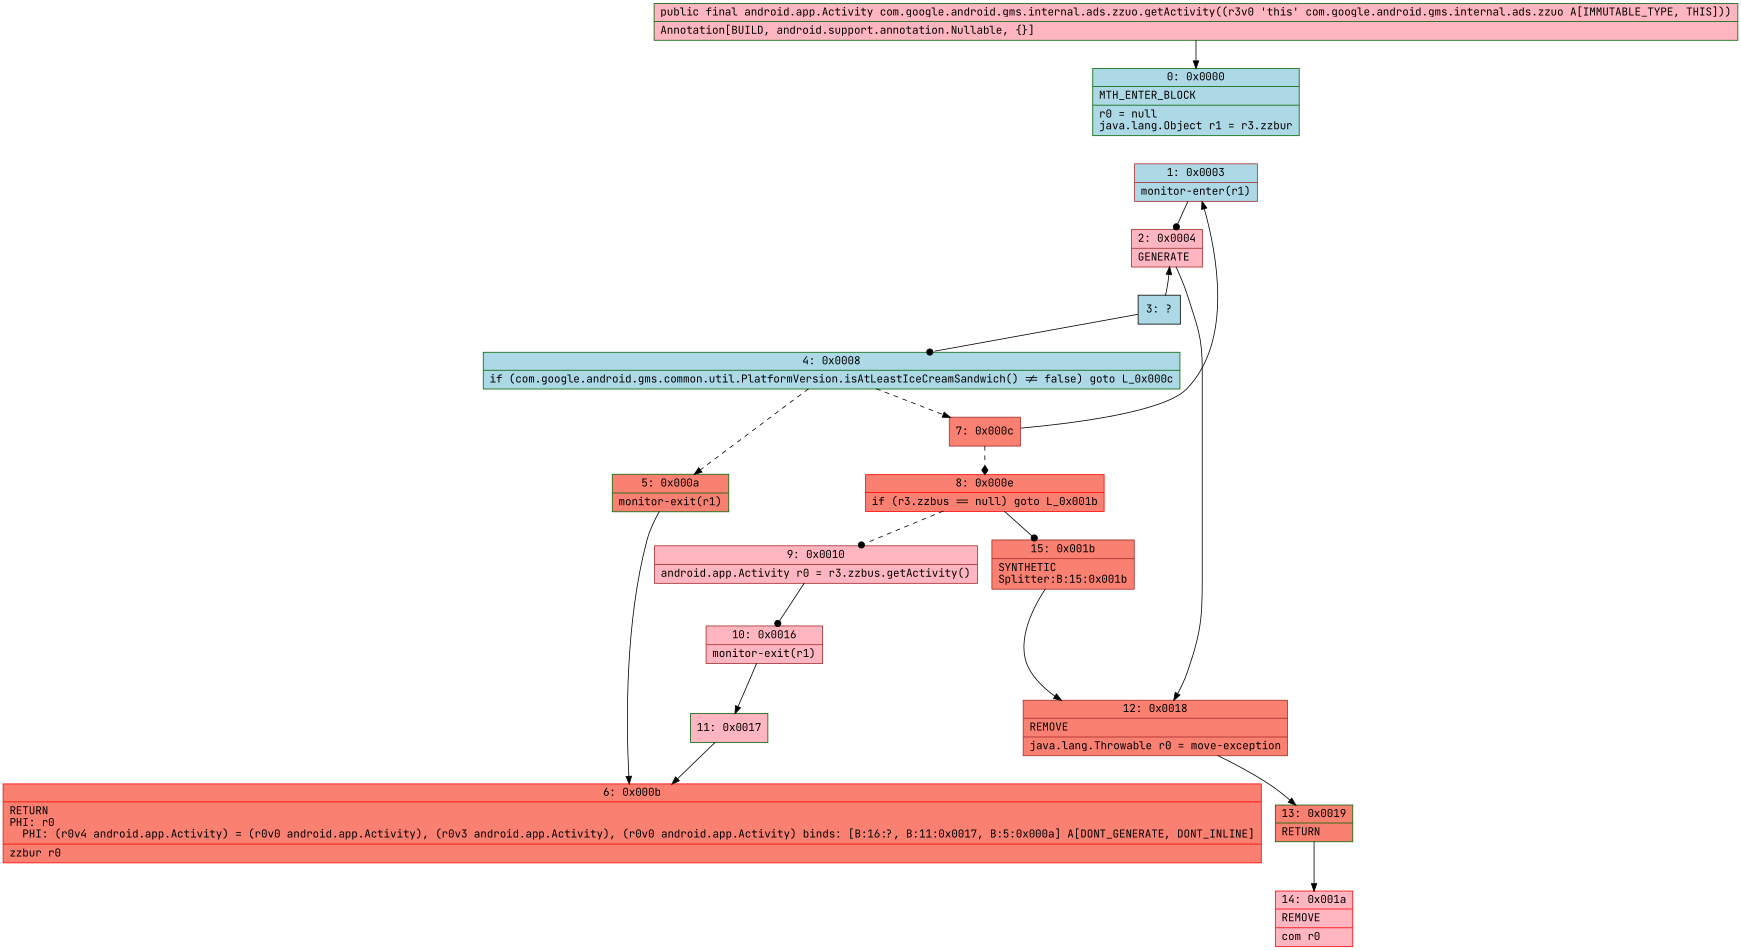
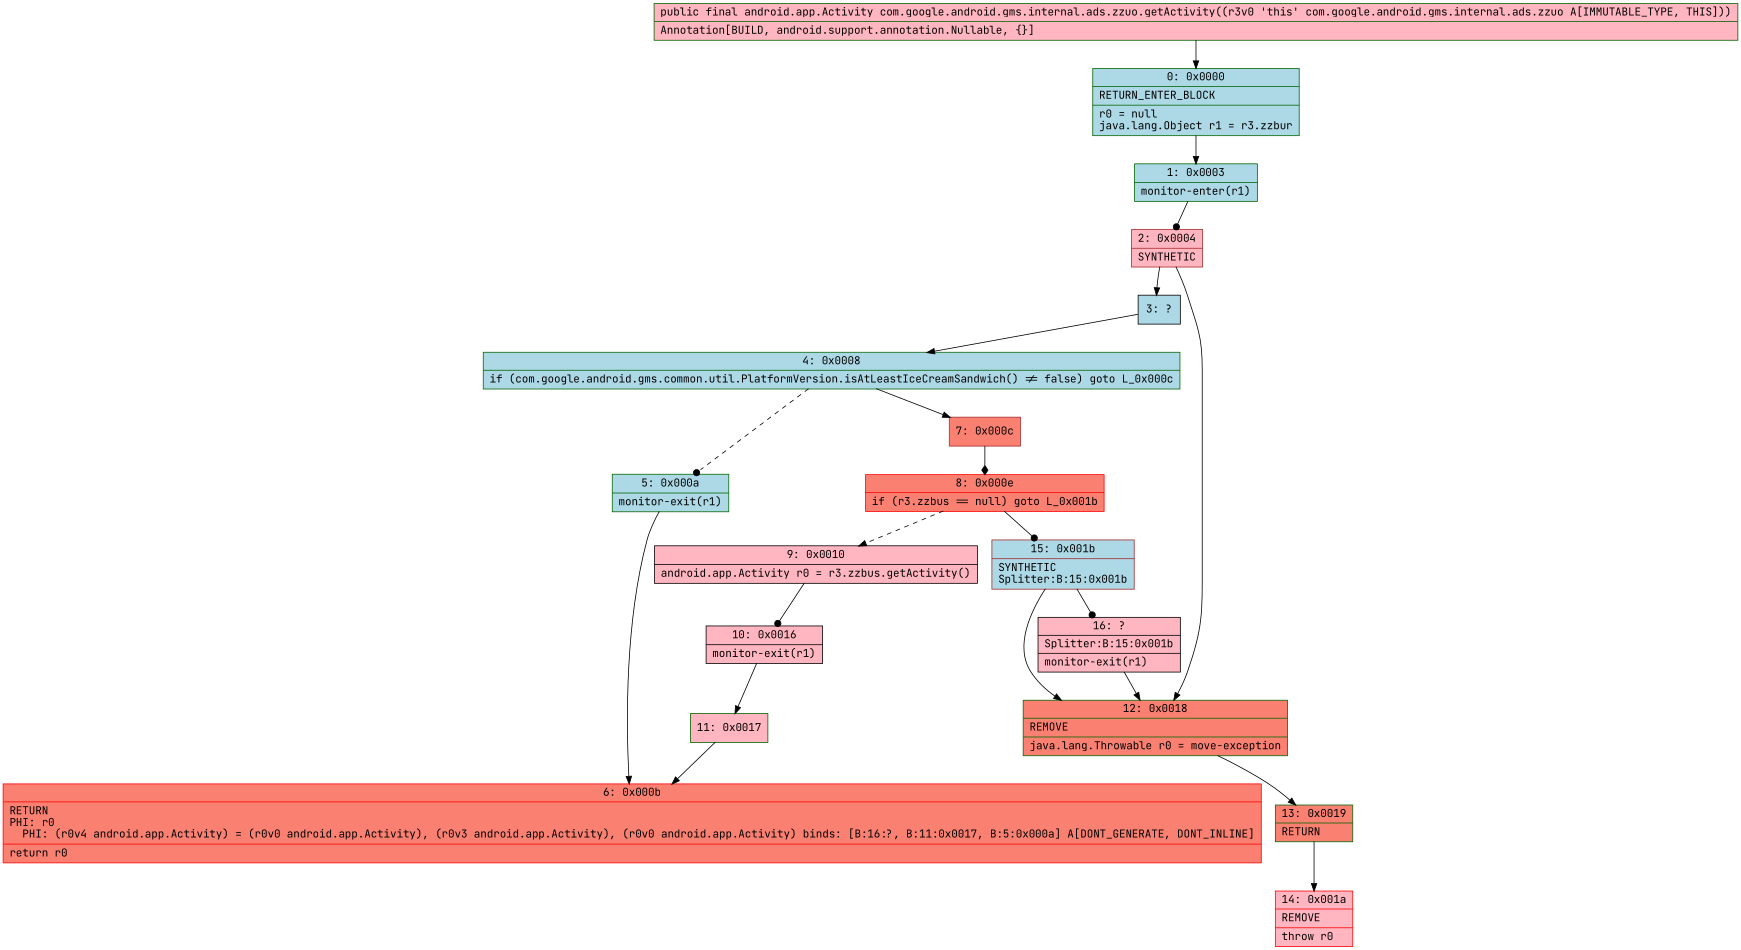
node "0: 0x0000": text "MTH_ENTER_BLOCK" -> "RETURN_ENTER_BLOCK"
node "1: 0x0003": color brown -> darkgreen
node "2: 0x0004": text "GENERATE" -> "SYNTHETIC"
edge "3: ?" -> "2: 0x0004": reversed
edge "3: ?" -> "4: 0x0008": arrowhead dot -> normal
edge "7: 0x000c" -> "1: 0x0003": now "0: 0x0000" -> "1: 0x0003"
edge "4: 0x0008" -> "7: 0x000c": style dashed -> solid
edge "4: 0x0008" -> "5: 0x000a": arrowhead normal -> dot
edge "7: 0x000c" -> "8: 0x000e": style dashed -> solid
node "5: 0x000a": fillcolor salmon -> lightblue
edge "8: 0x000e" -> "9: 0x0010": arrowhead dot -> normal
node "9: 0x0010": color brown -> black
node "15: 0x001b": fillcolor salmon -> lightblue
node "10: 0x0016": color brown -> black
node "16: ?": added
node "12: 0x0018": color brown -> darkgreen
node "6: 0x000b": text "zzbur r0" -> "return r0"
node "14: 0x001a": text "com r0" -> "throw r0"
